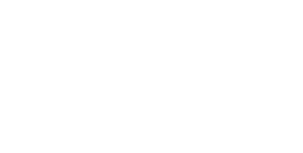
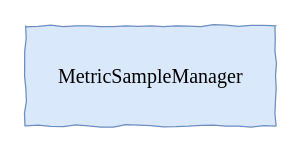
node "MetricSampleManager": added
